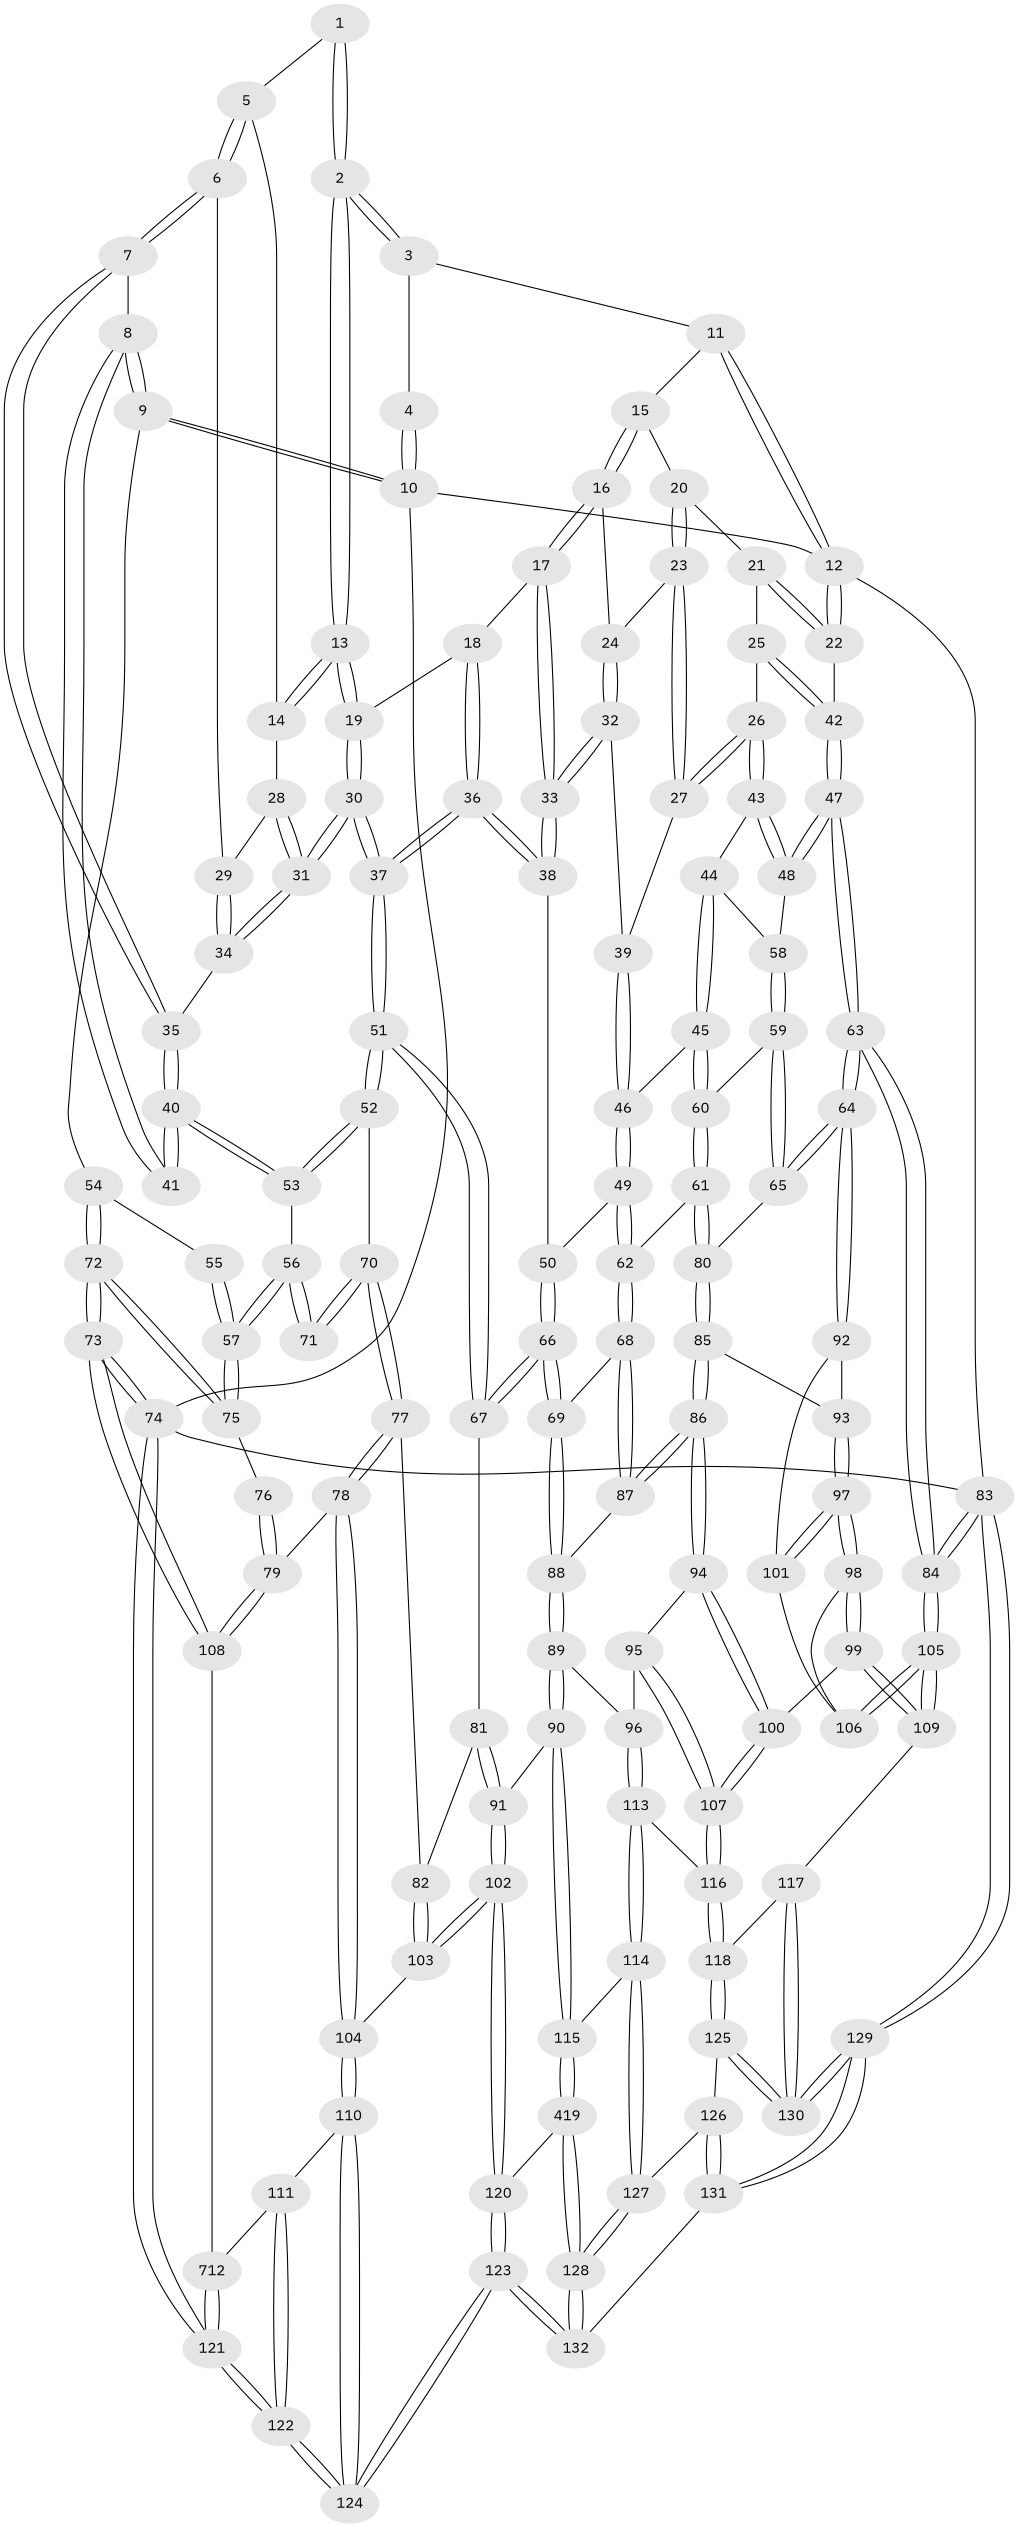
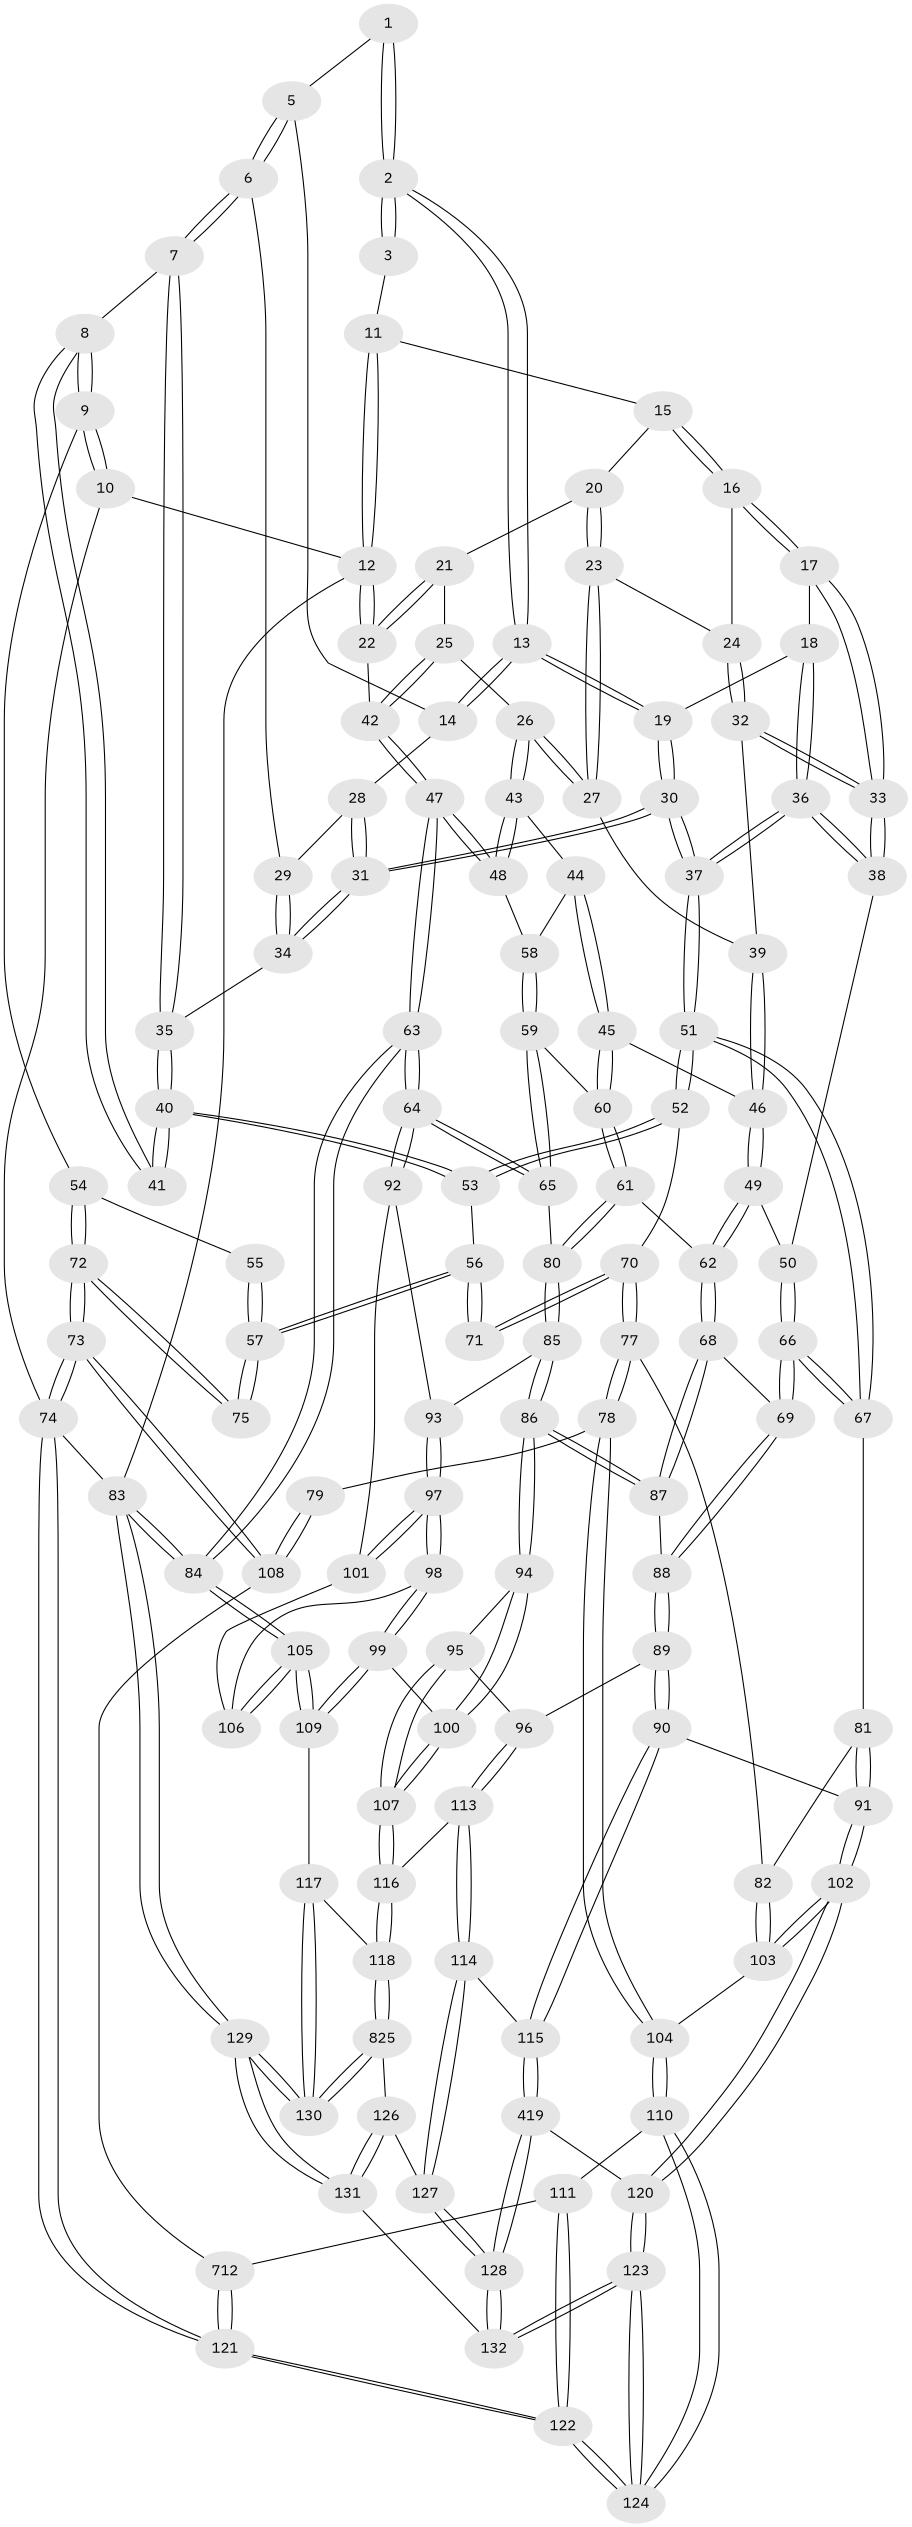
node "4": removed
node "76": removed
node "125": label "125" -> "825"
